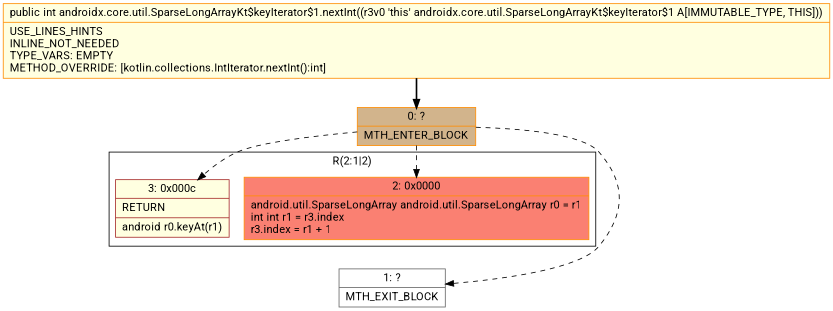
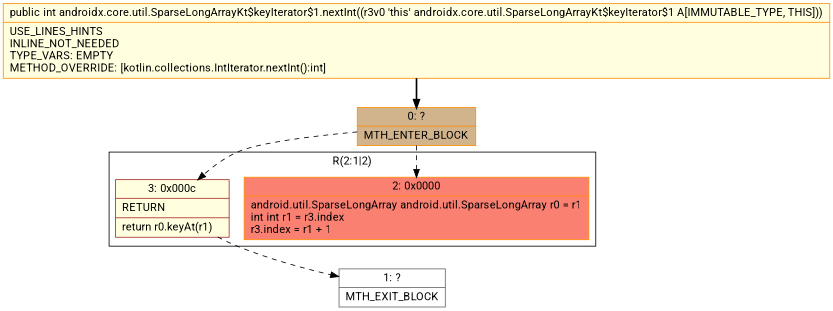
edge "0: ?" -> "1: ?": now "3: 0x000c" -> "1: ?"
node "3: 0x000c": text "android r0.keyAt(r1)" -> "return r0.keyAt(r1)"
